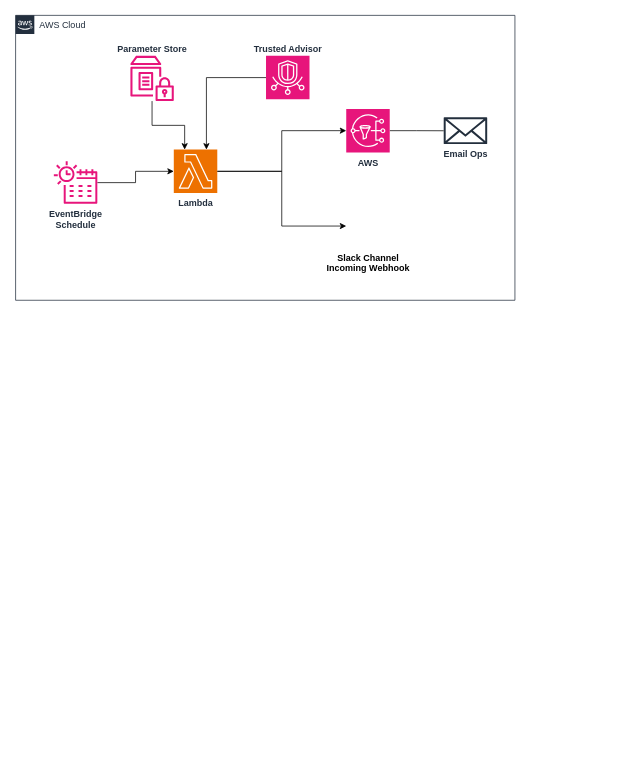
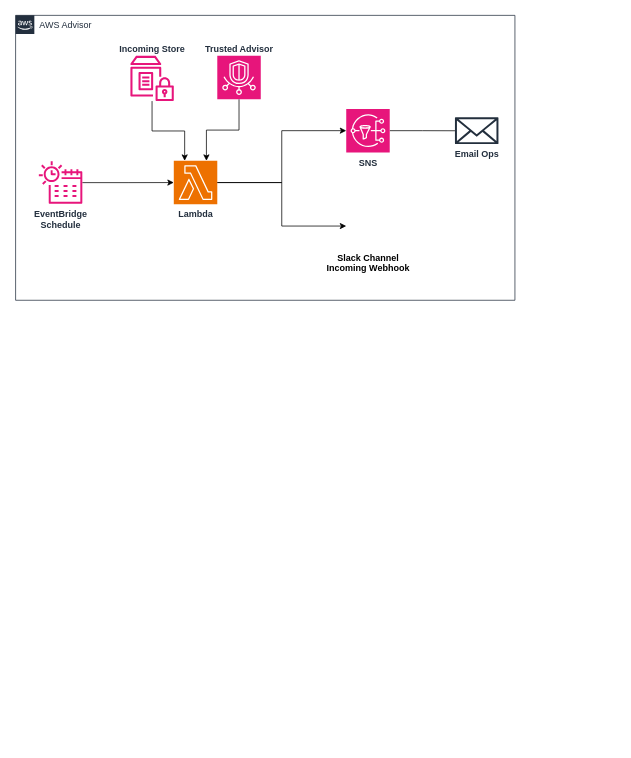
node "AWS Cloud": label "AWS Cloud" -> "AWS Advisor"
node "Parameter Store": label "Parameter Store" -> "Incoming Store"
node "Trusted Advisor": moved (288, 78) -> (239, 78)
node "Email Ops": moved (465, 131) -> (477, 131)
node "AWS": label "AWS" -> "SNS"
node "Lambda": moved (195, 171) -> (195, 183)
node "EventBridge Schedule": moved (75, 183) -> (60, 183)
